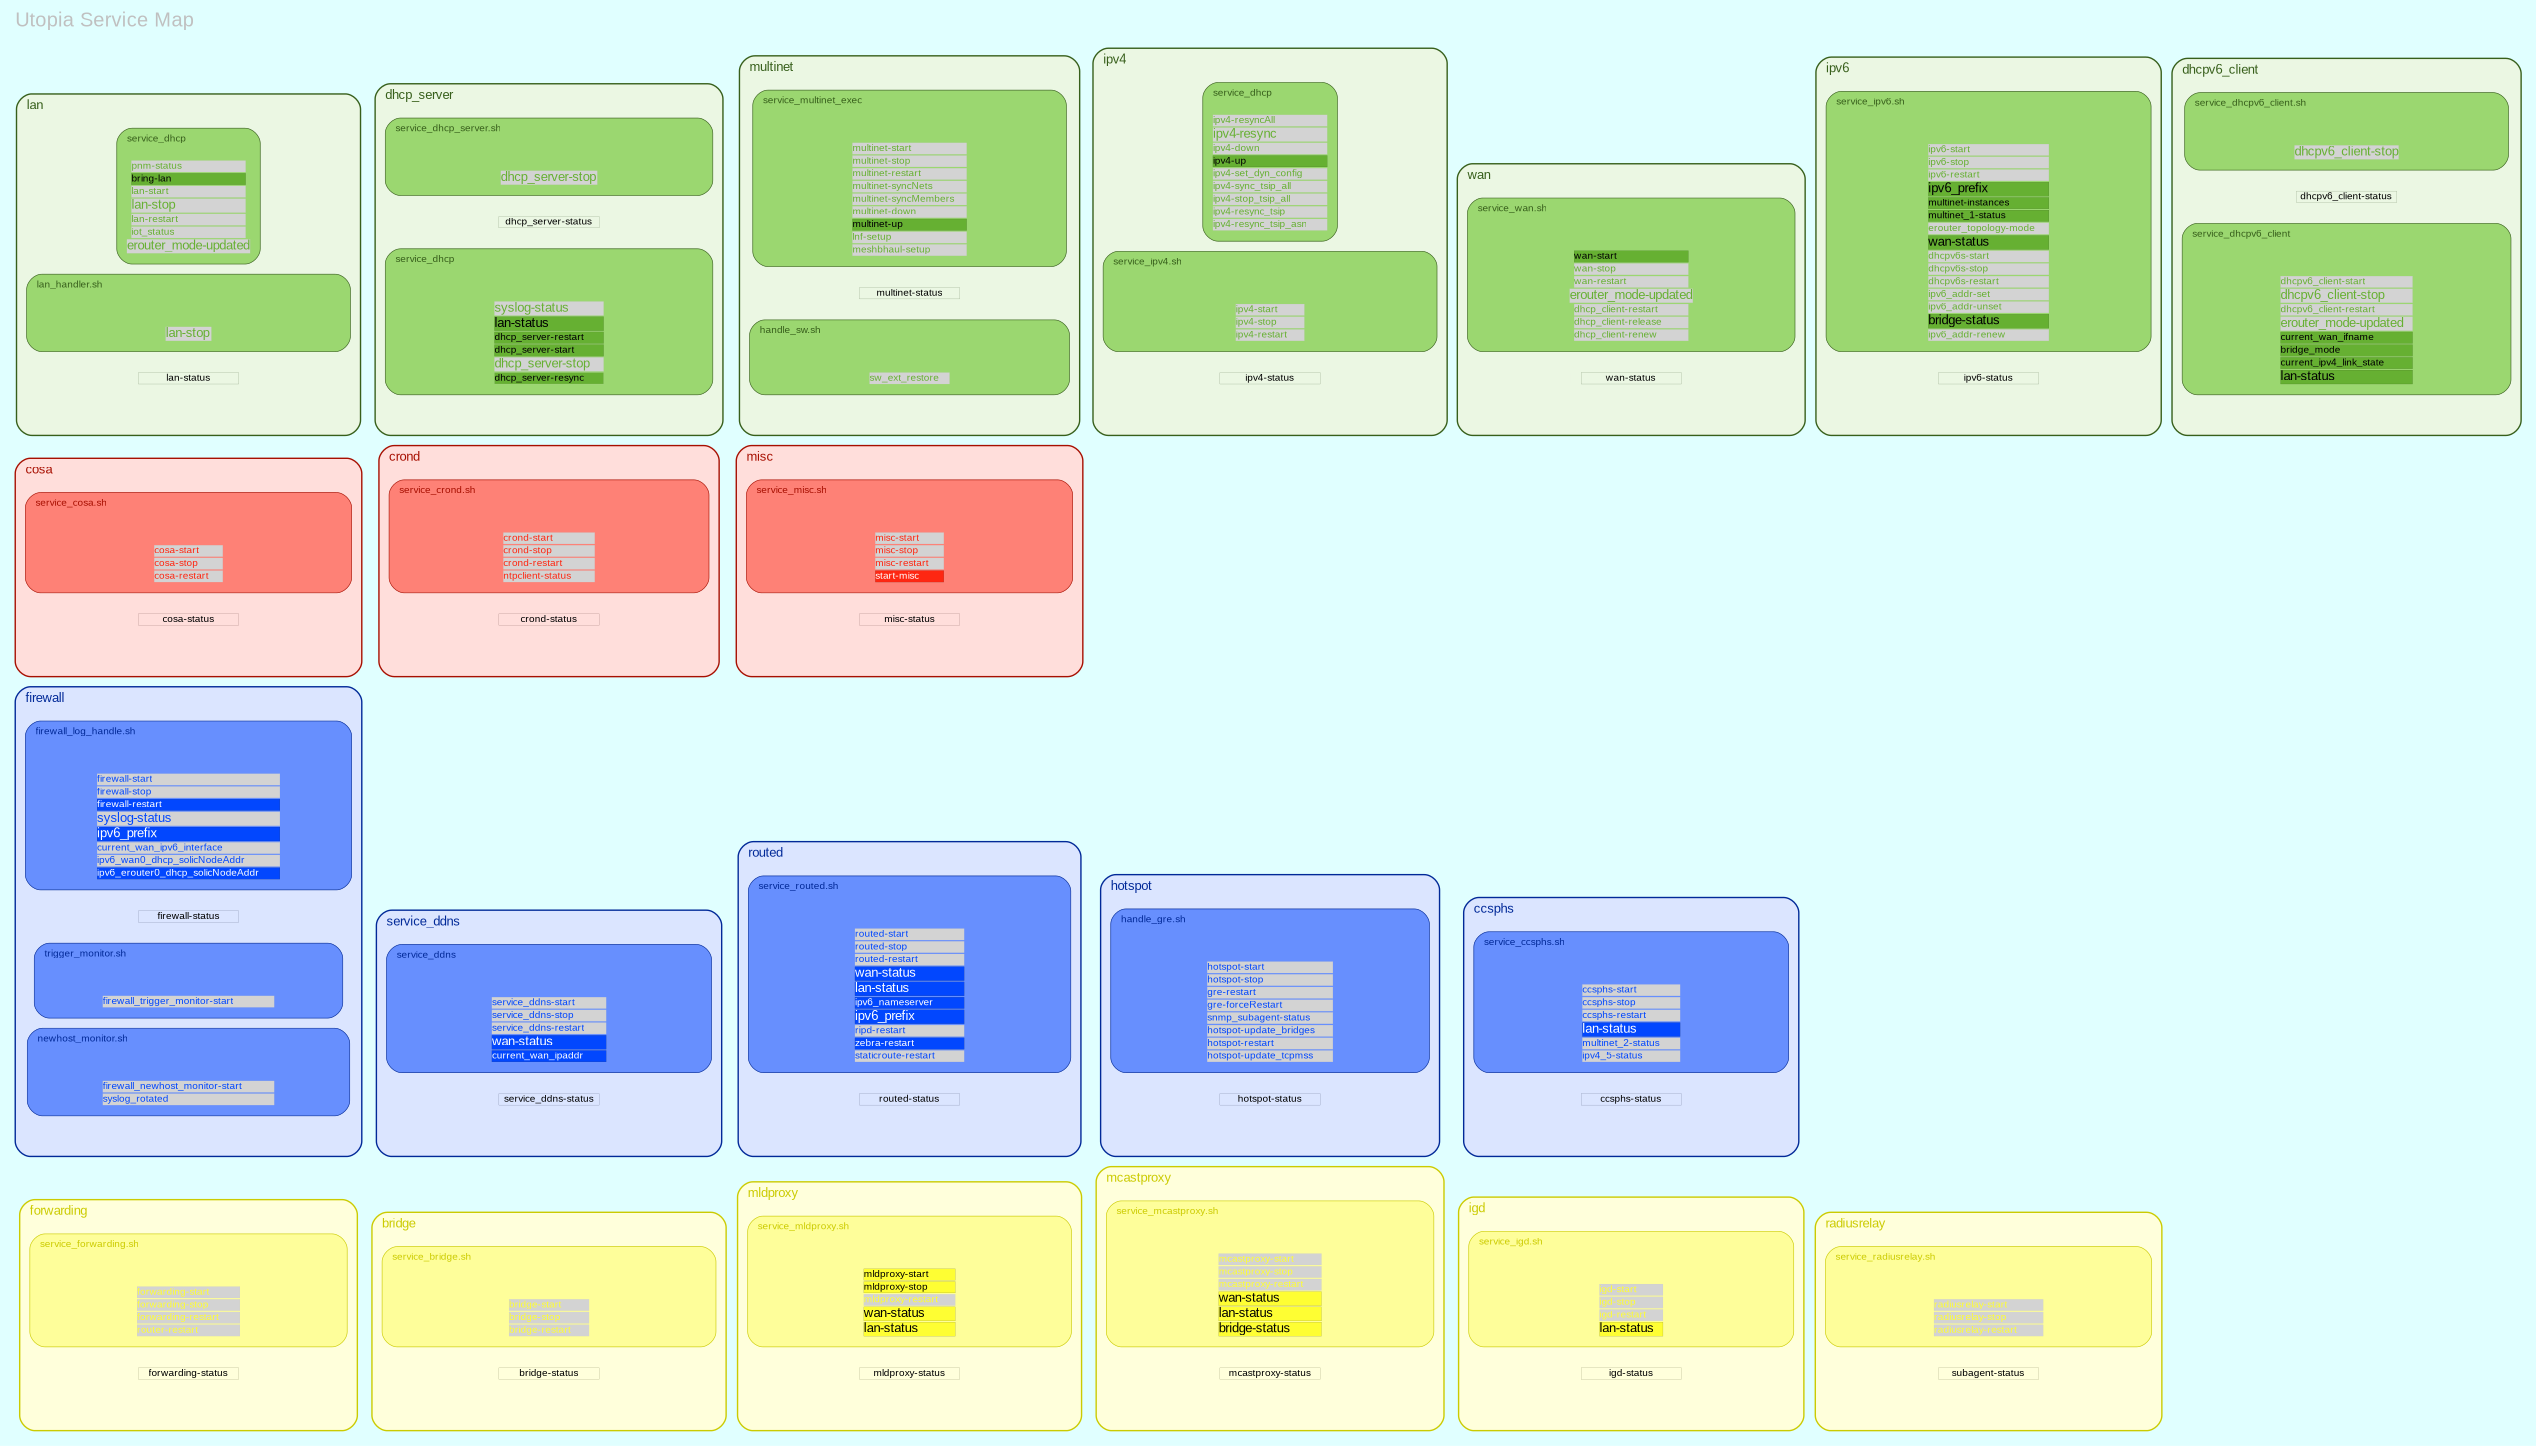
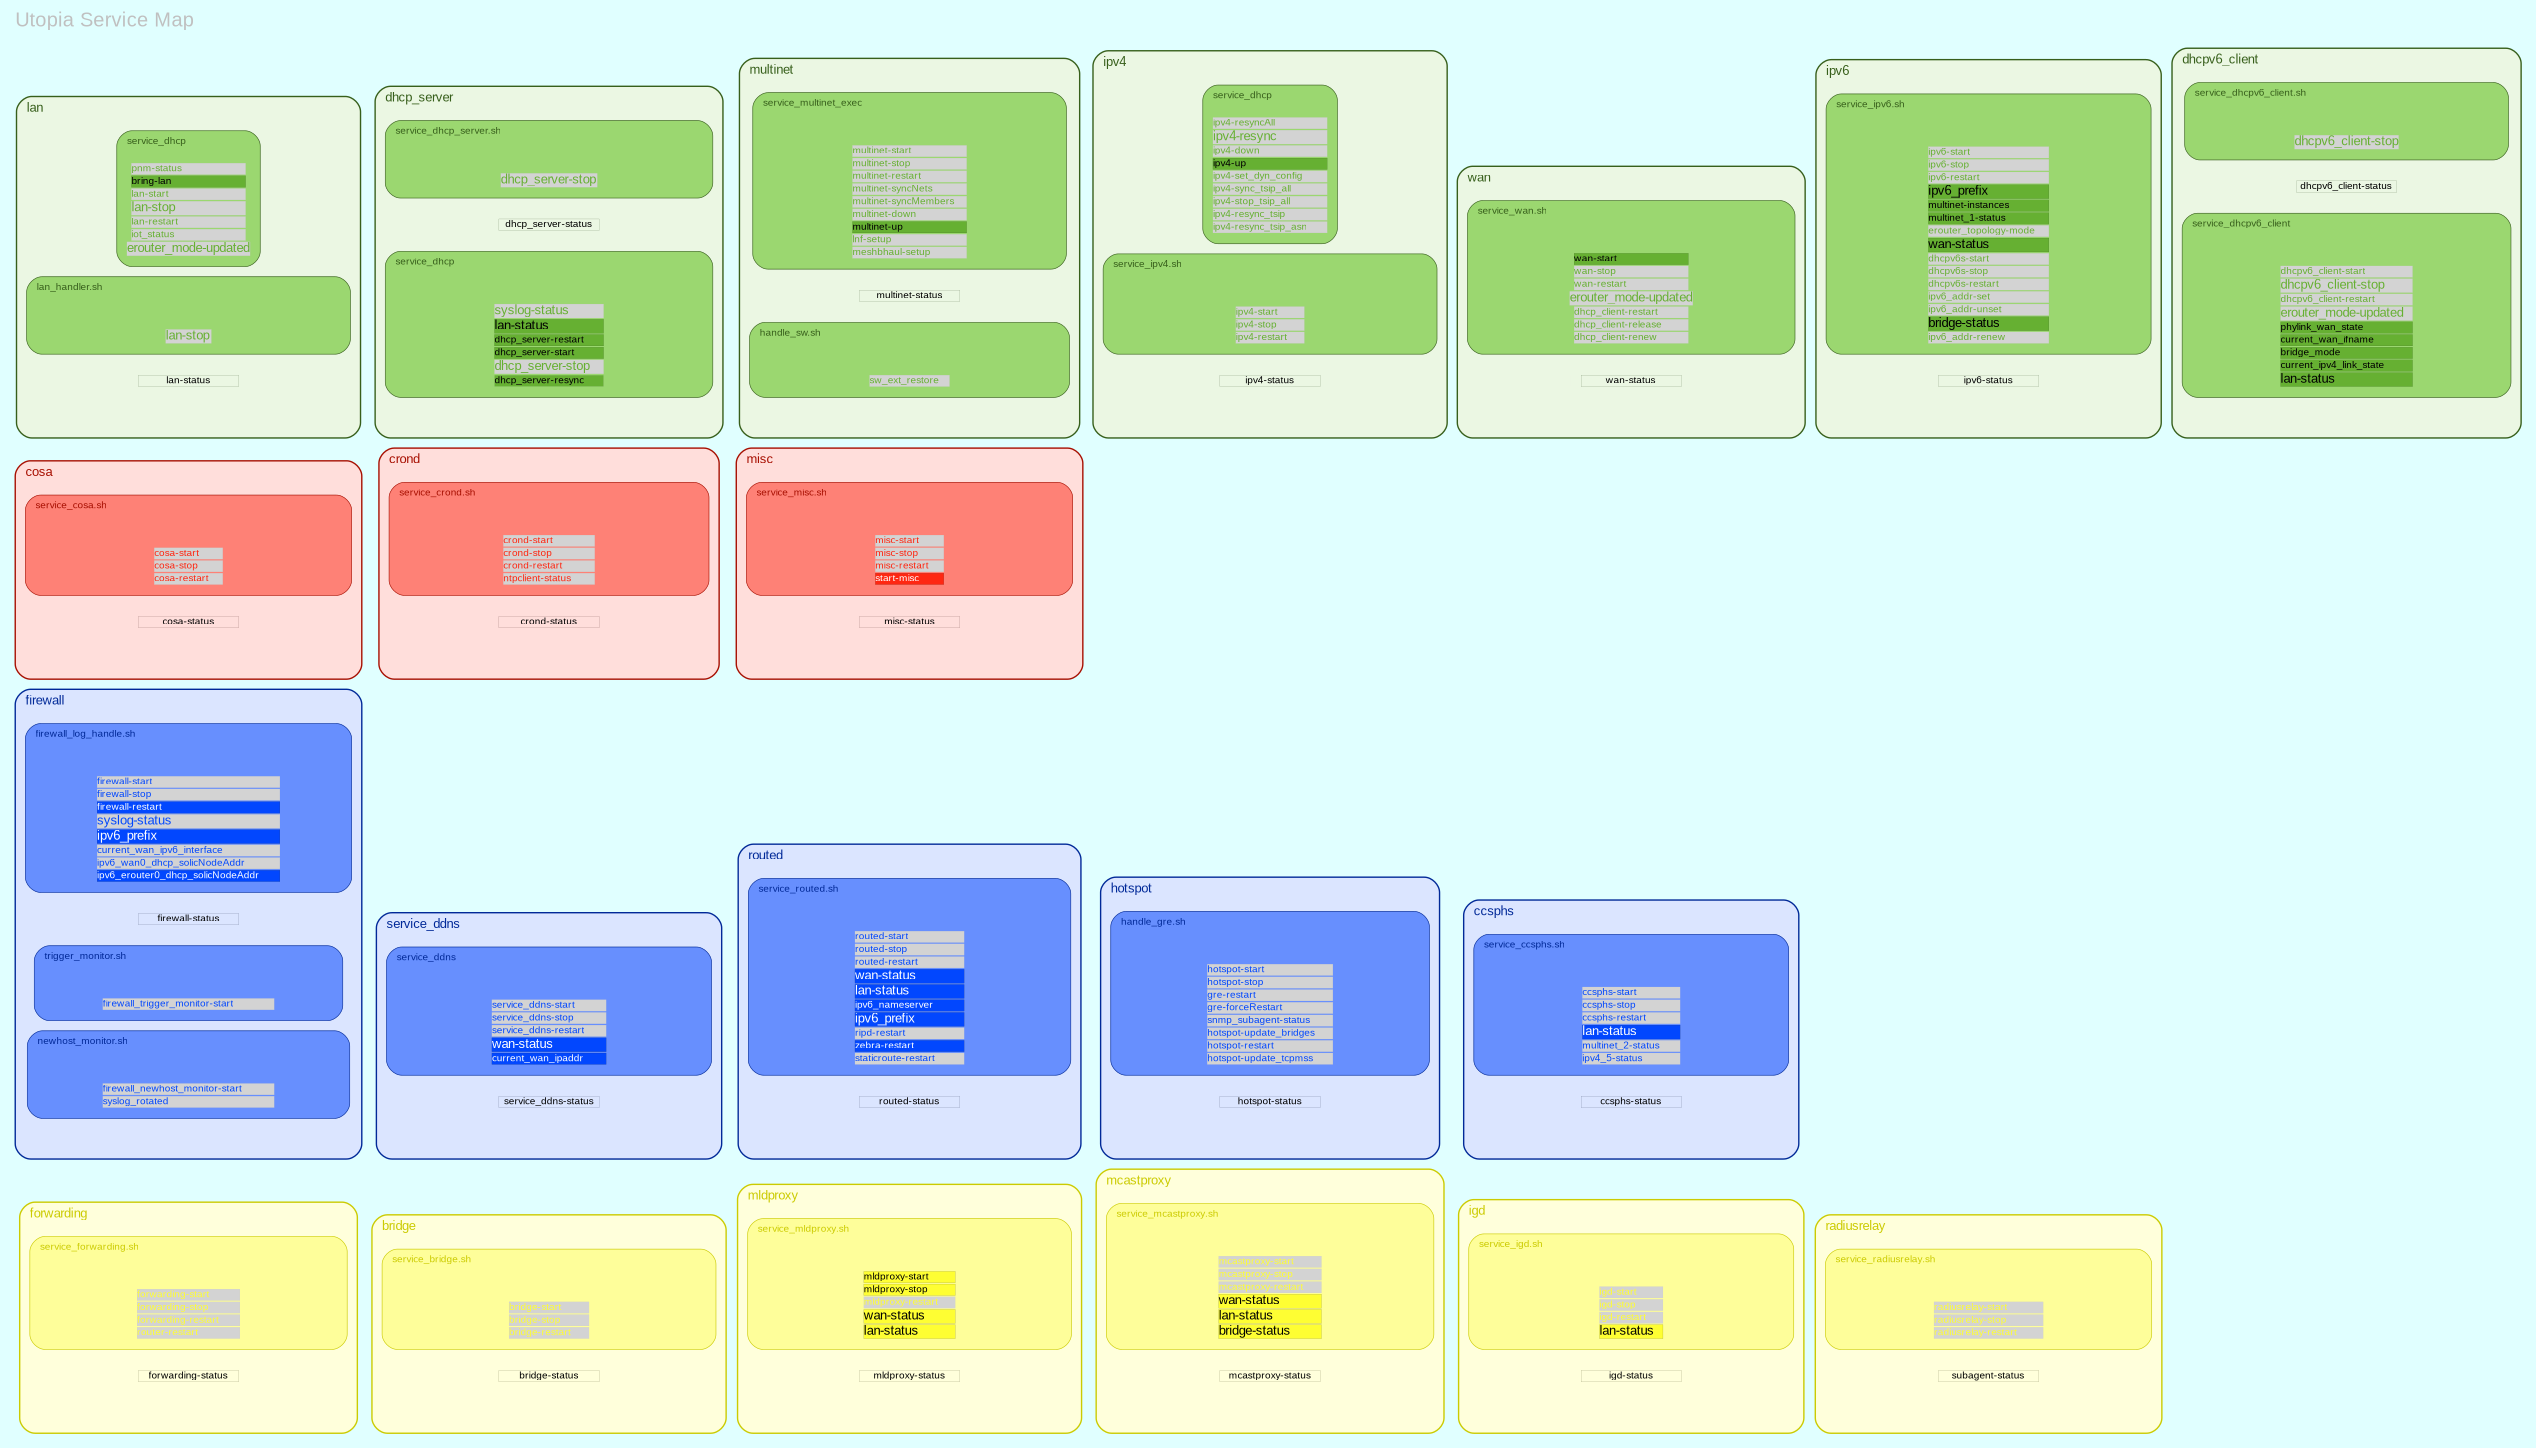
node "phylink_wan_state": added
